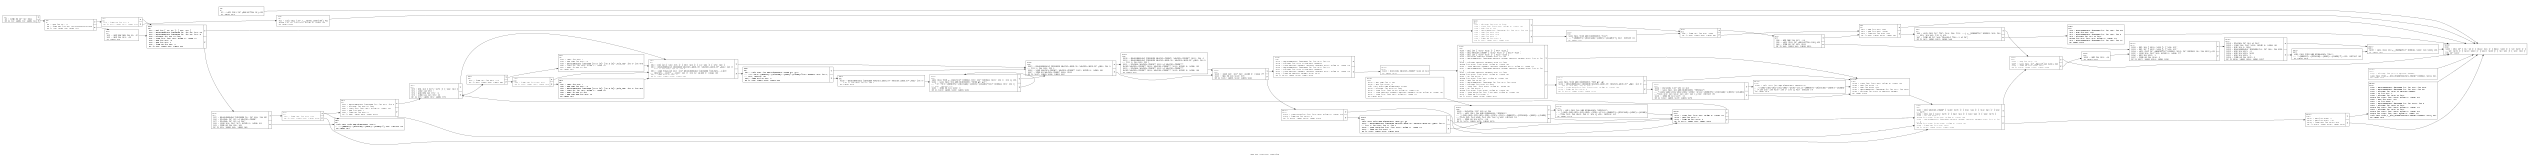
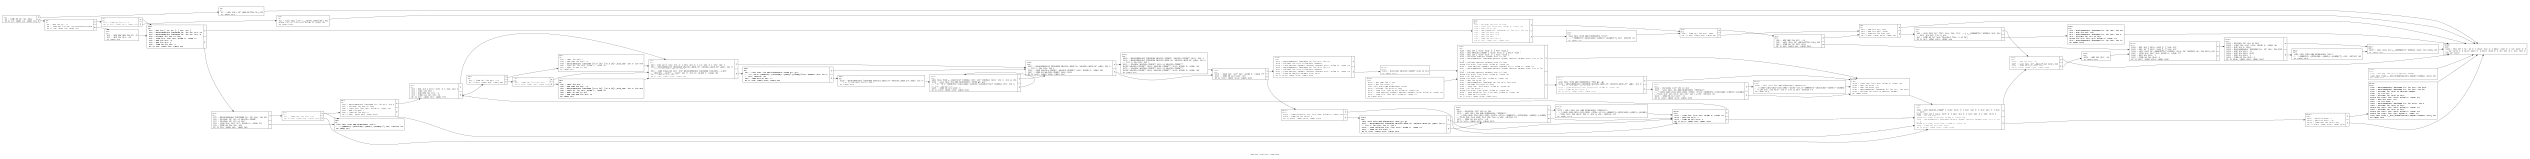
edge "%2:" -> "%4:": added
node "%113:": text "%115 = mal eq i64 %114, %70" -> "%115 = icmp eq i64 %114, %70"
edge "%126:" -> "%168:": now "%126:" -> "%133:"
